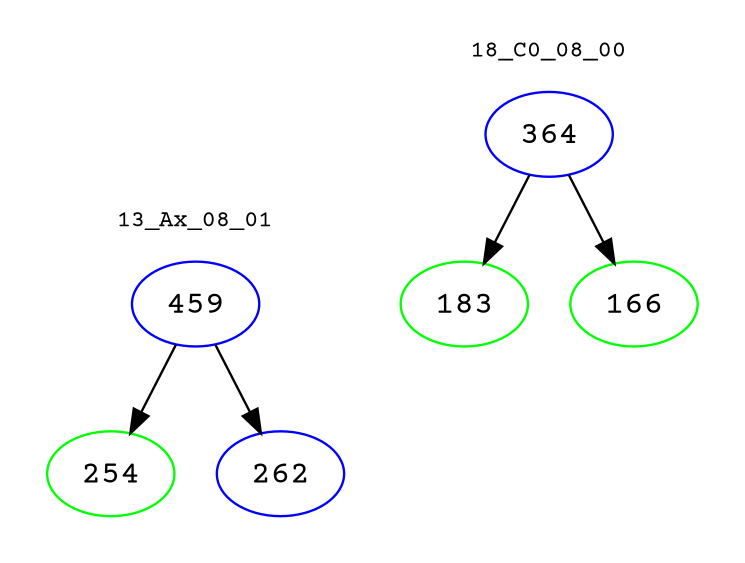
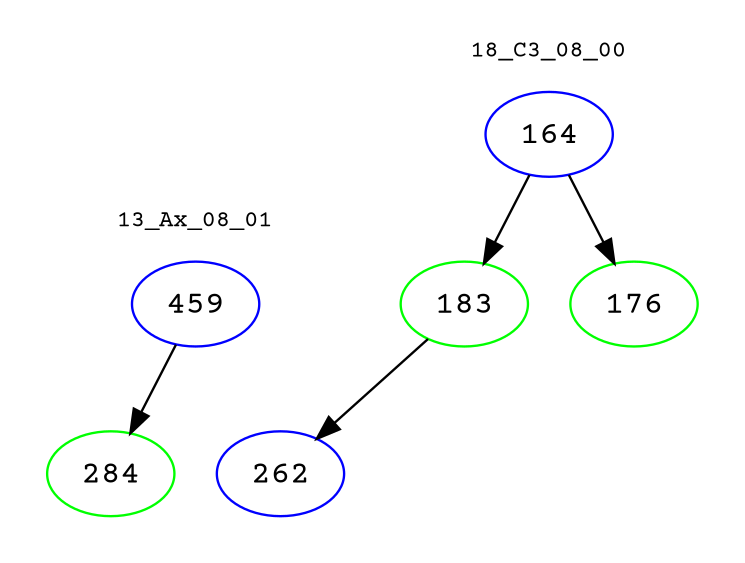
cluster "18_C0_08_00": label "18_C0_08_00" -> "18_C3_08_00"
node "364": label "364" -> "164"
node "166": label "166" -> "176"
edge "459" -> "262": now "183" -> "262"
node "254": label "254" -> "284"
